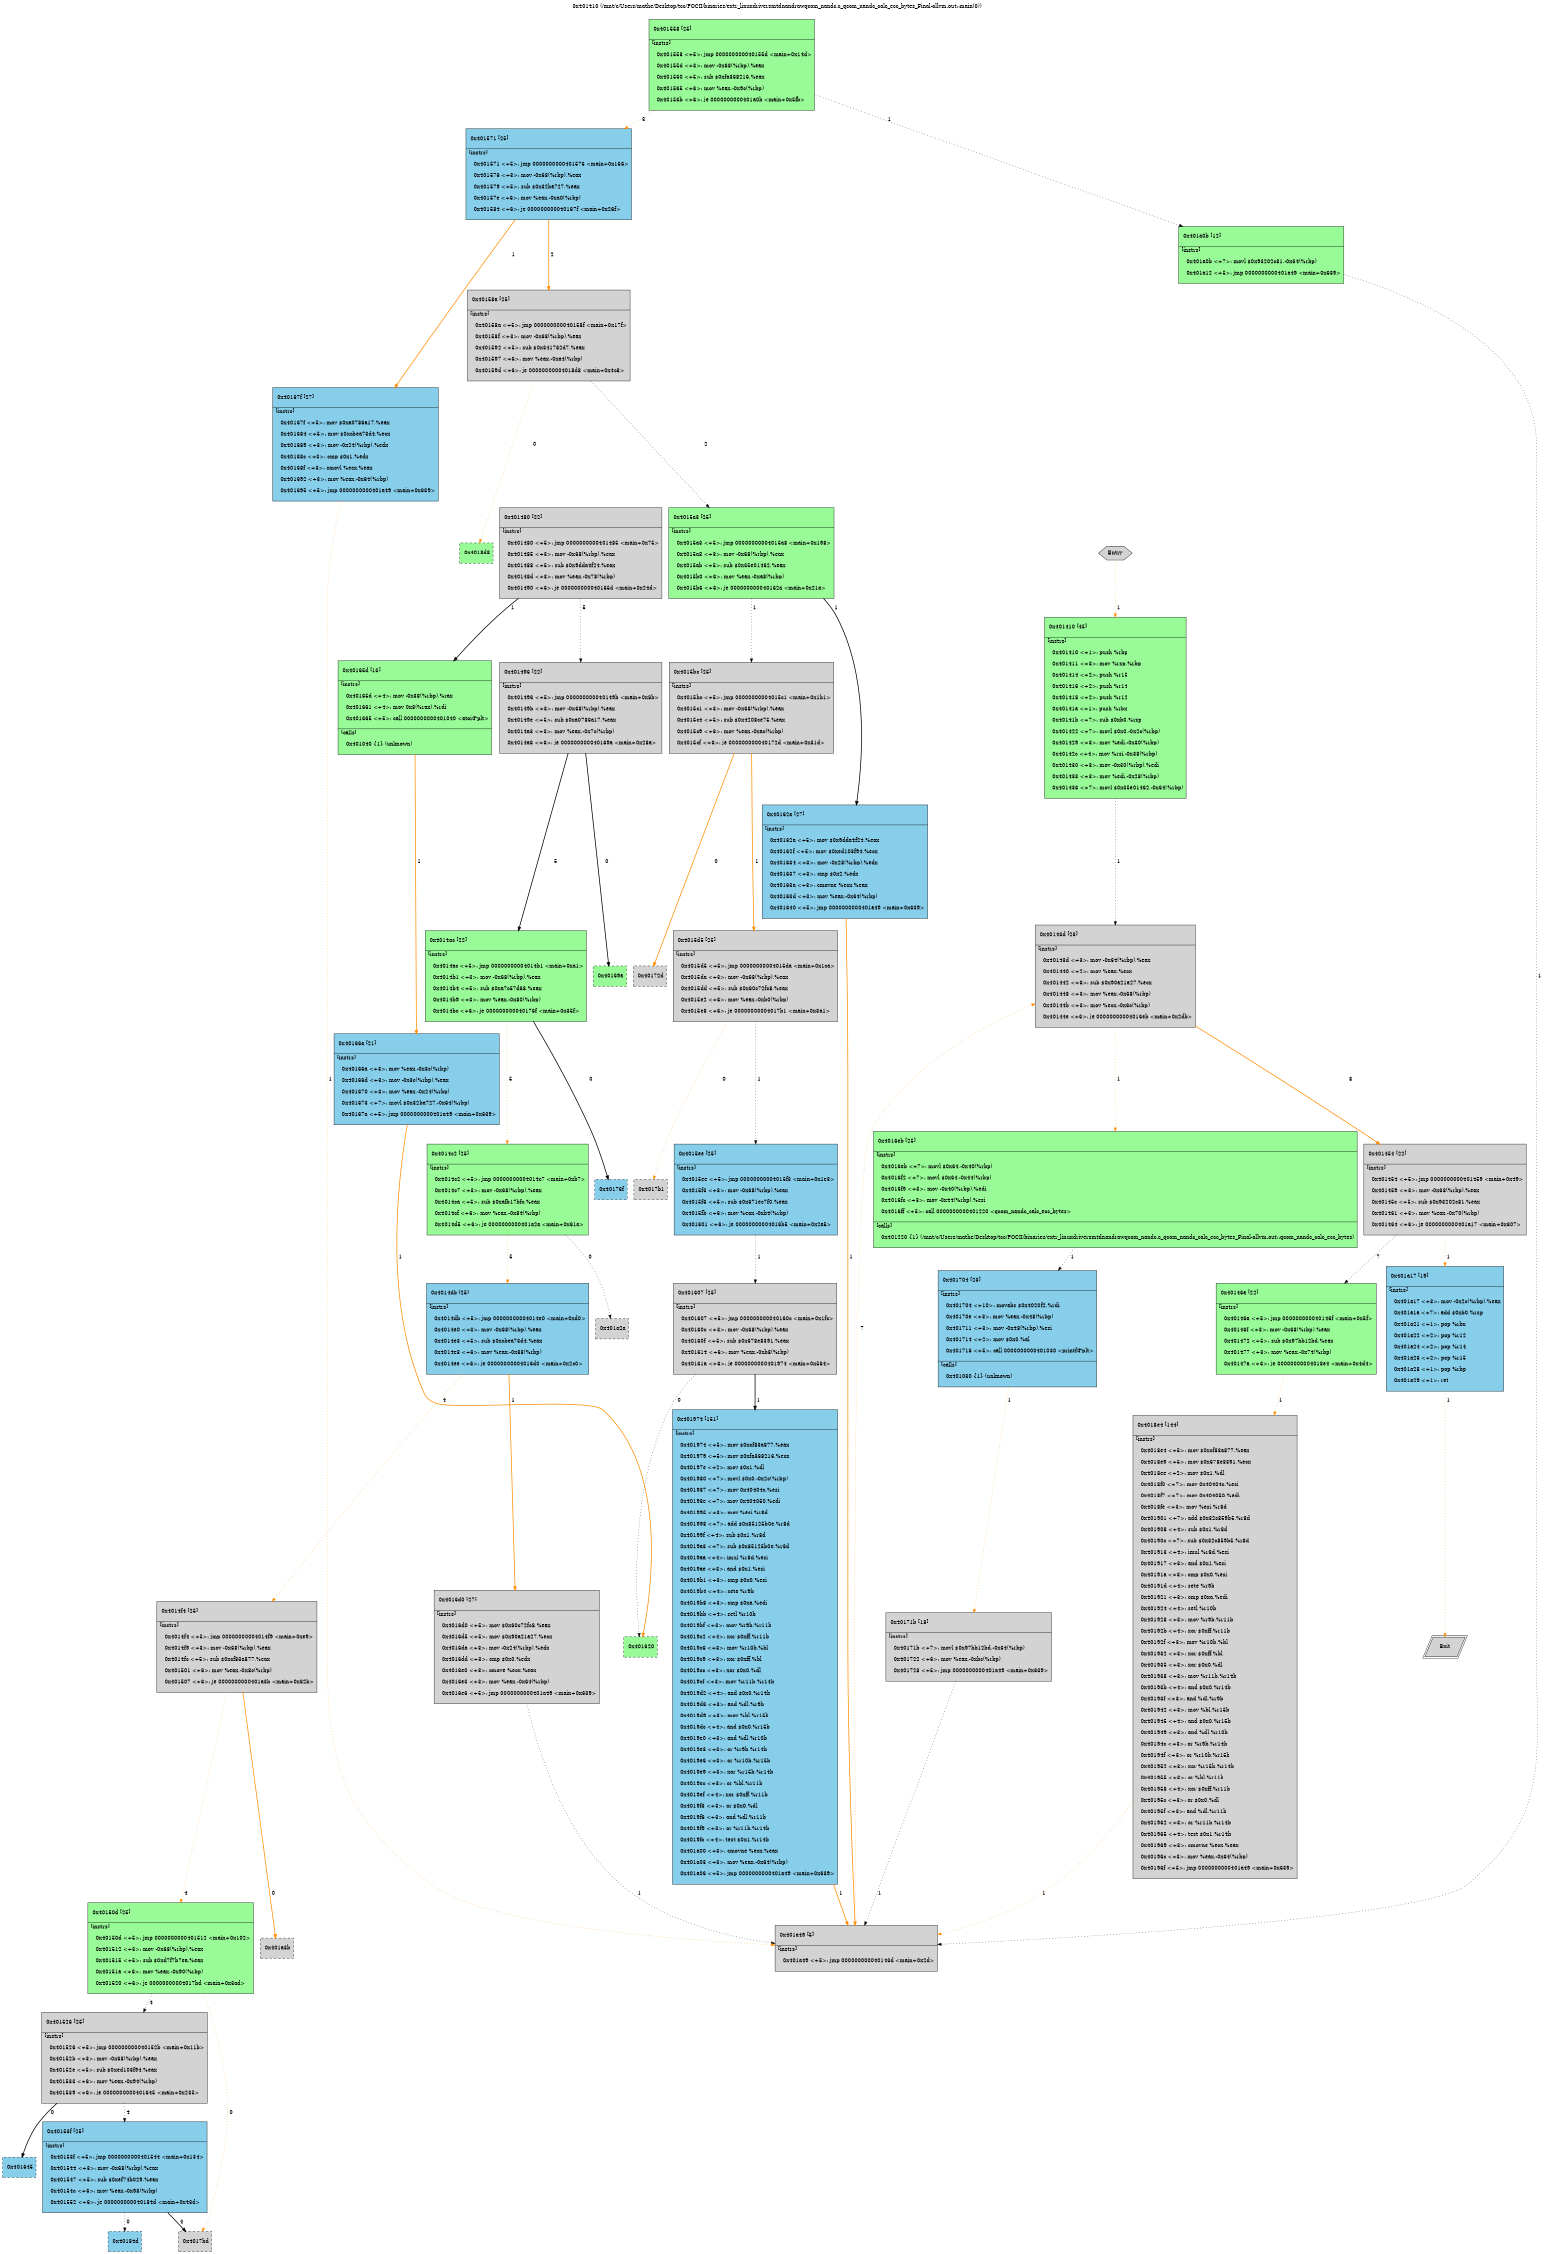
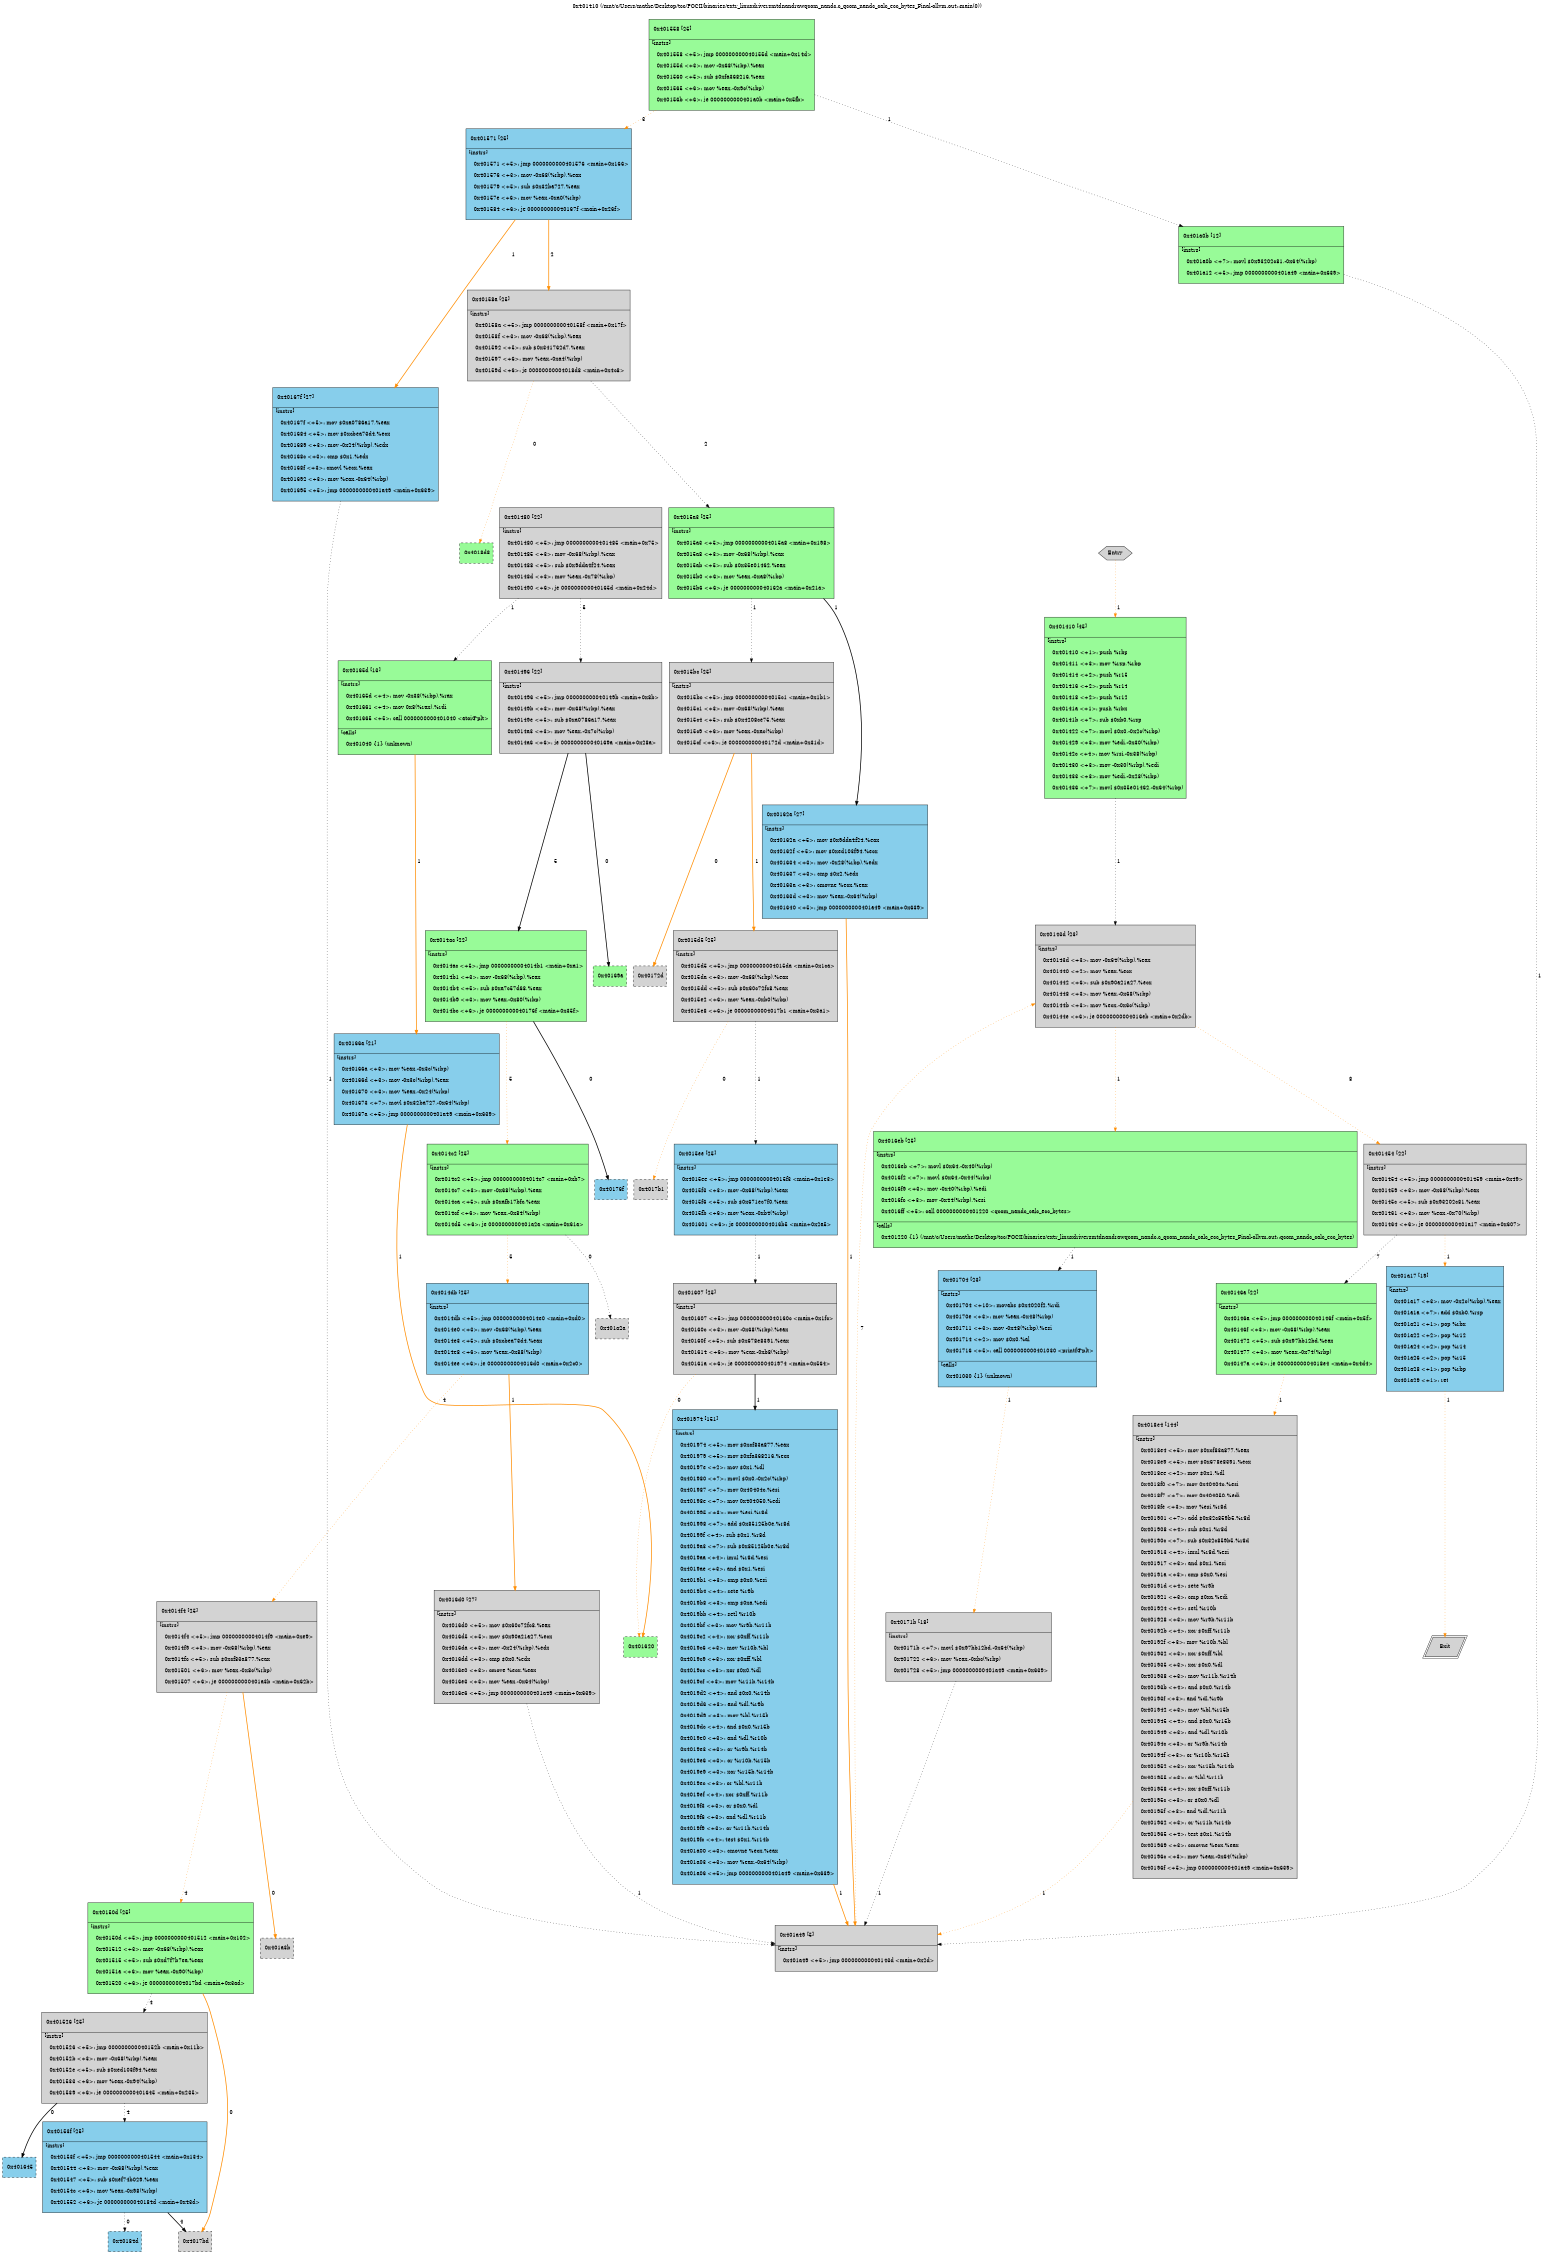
edge "0x401480 [22]" -> "0x40165d [13]": style bold -> dotted
edge "0x40143d [23]" -> "0x401454 [22]": style bold -> dotted
edge "0x40167f [27]" -> "0x401a49 [5]": color darkorange -> black
edge "0x401607 [25]" -> "0x401620": color black -> darkorange
edge "0x40150d [25]" -> "0x4017bd": style dotted -> bold
